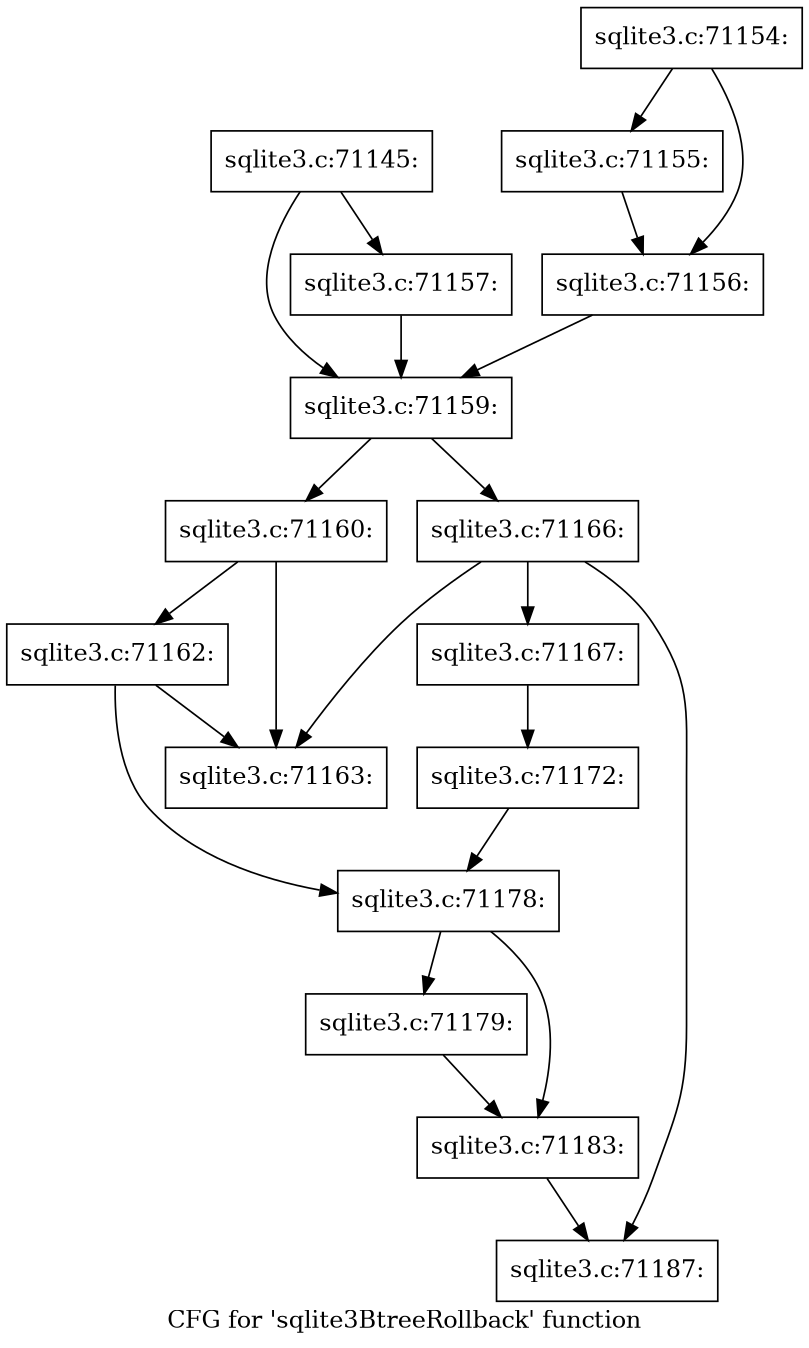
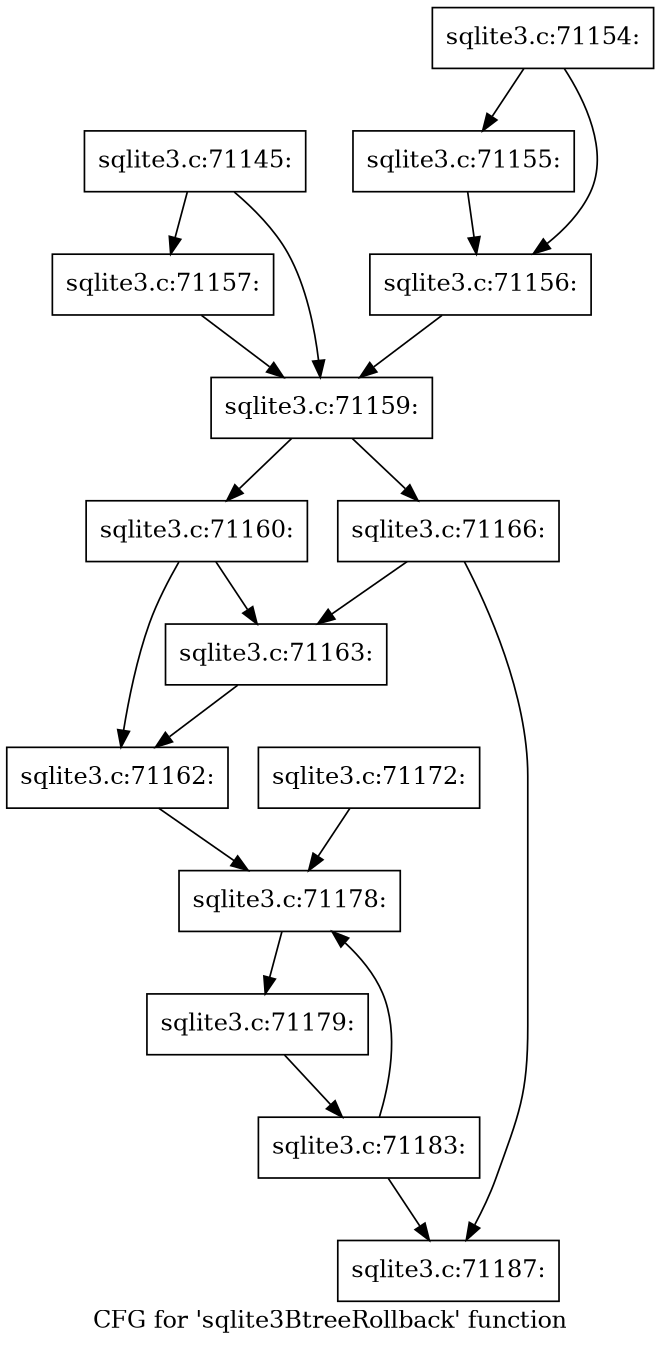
node "sqlite3.c:71167:": removed
edge "sqlite3.c:71162:" -> "sqlite3.c:71163:": reversed
edge "sqlite3.c:71178:" -> "sqlite3.c:71183:": reversed
